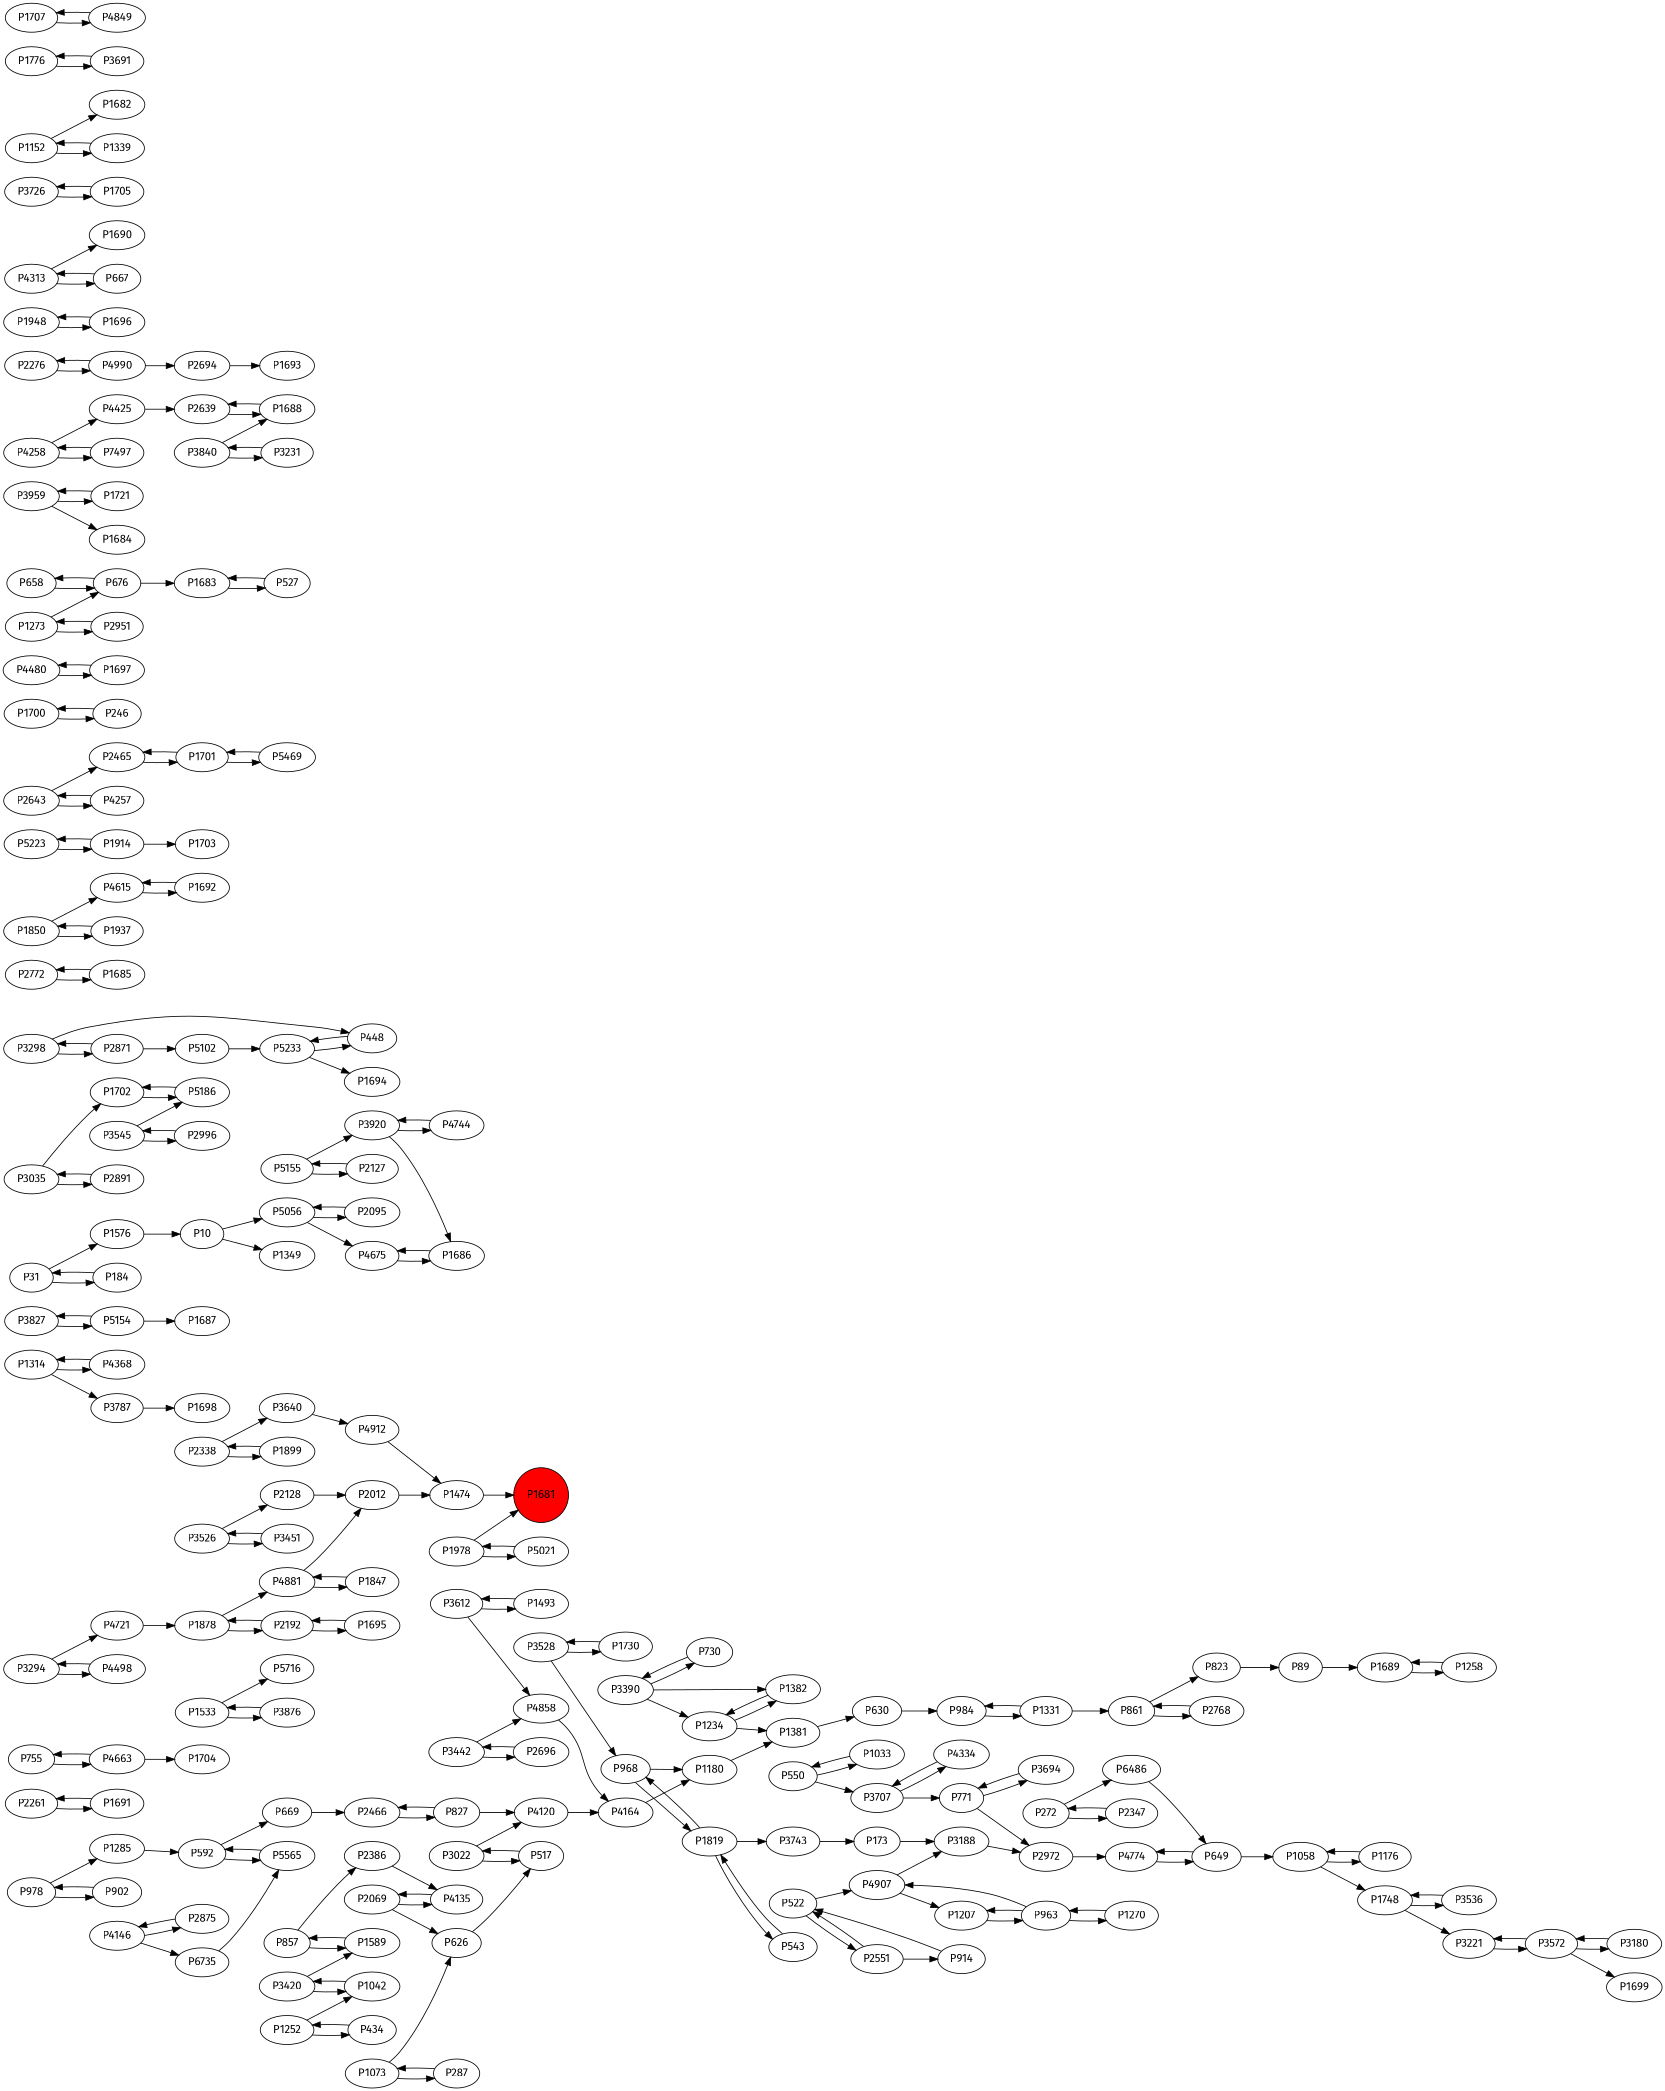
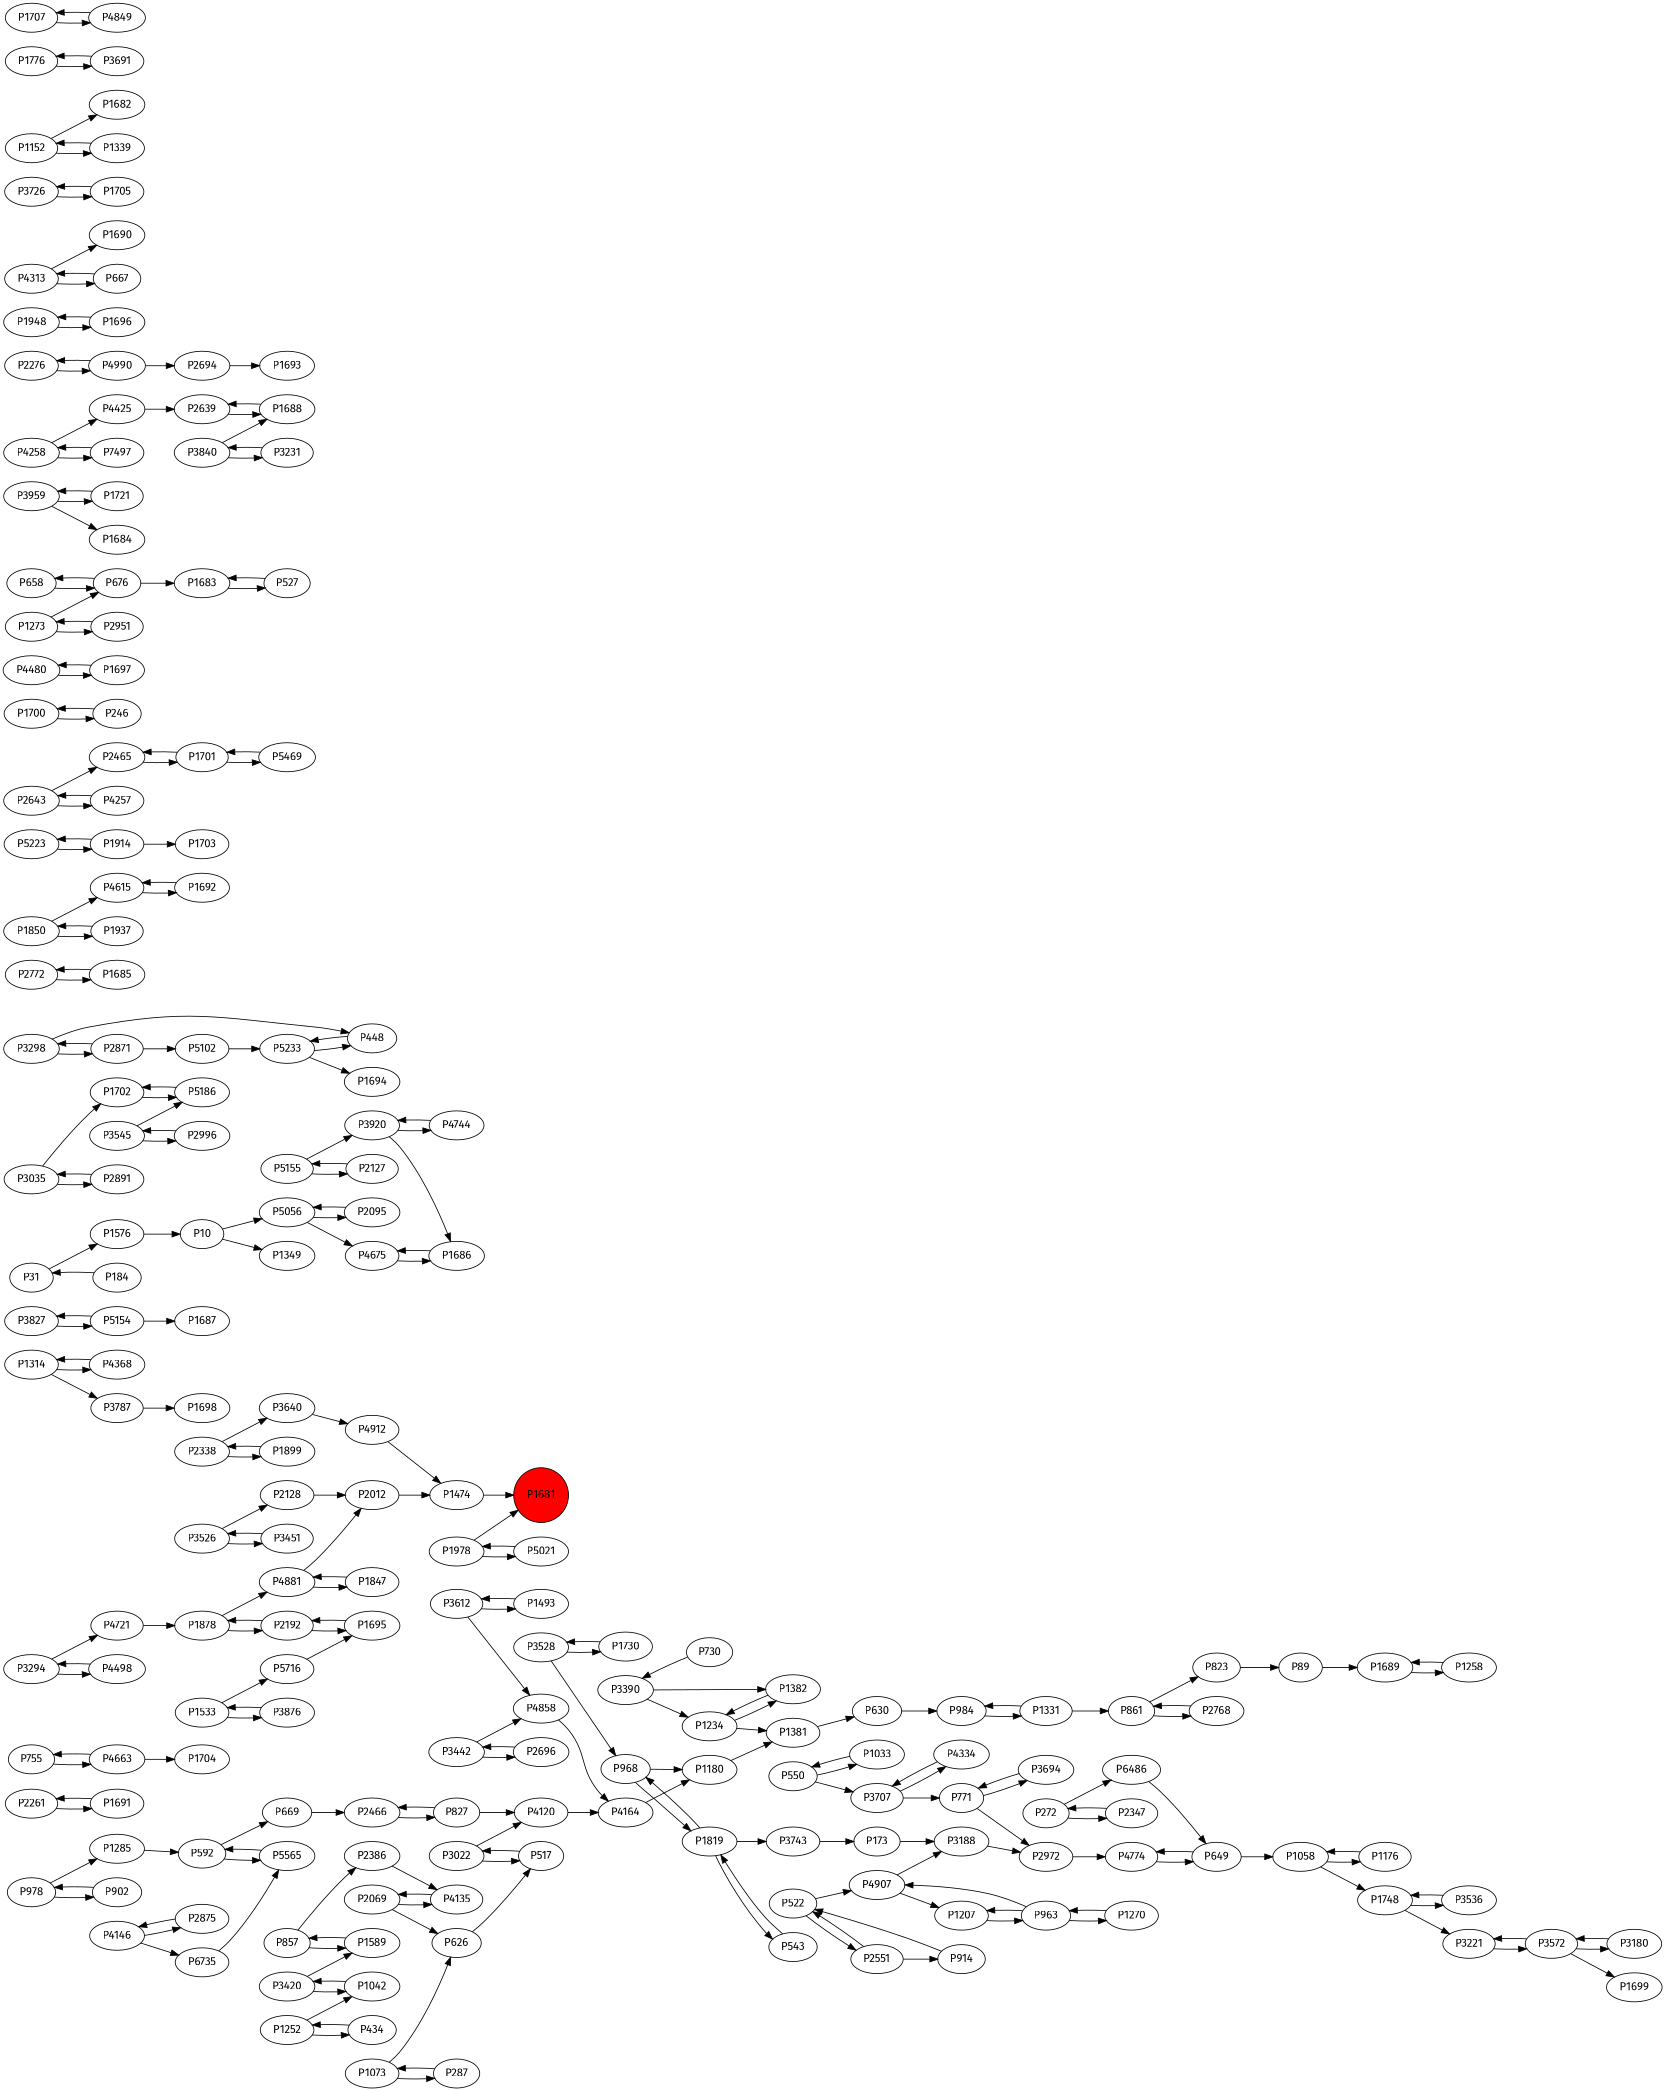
edge "P31" -> "P184": removed
edge "P5716" -> "P1695": added
edge "P3390" -> "P730": removed
